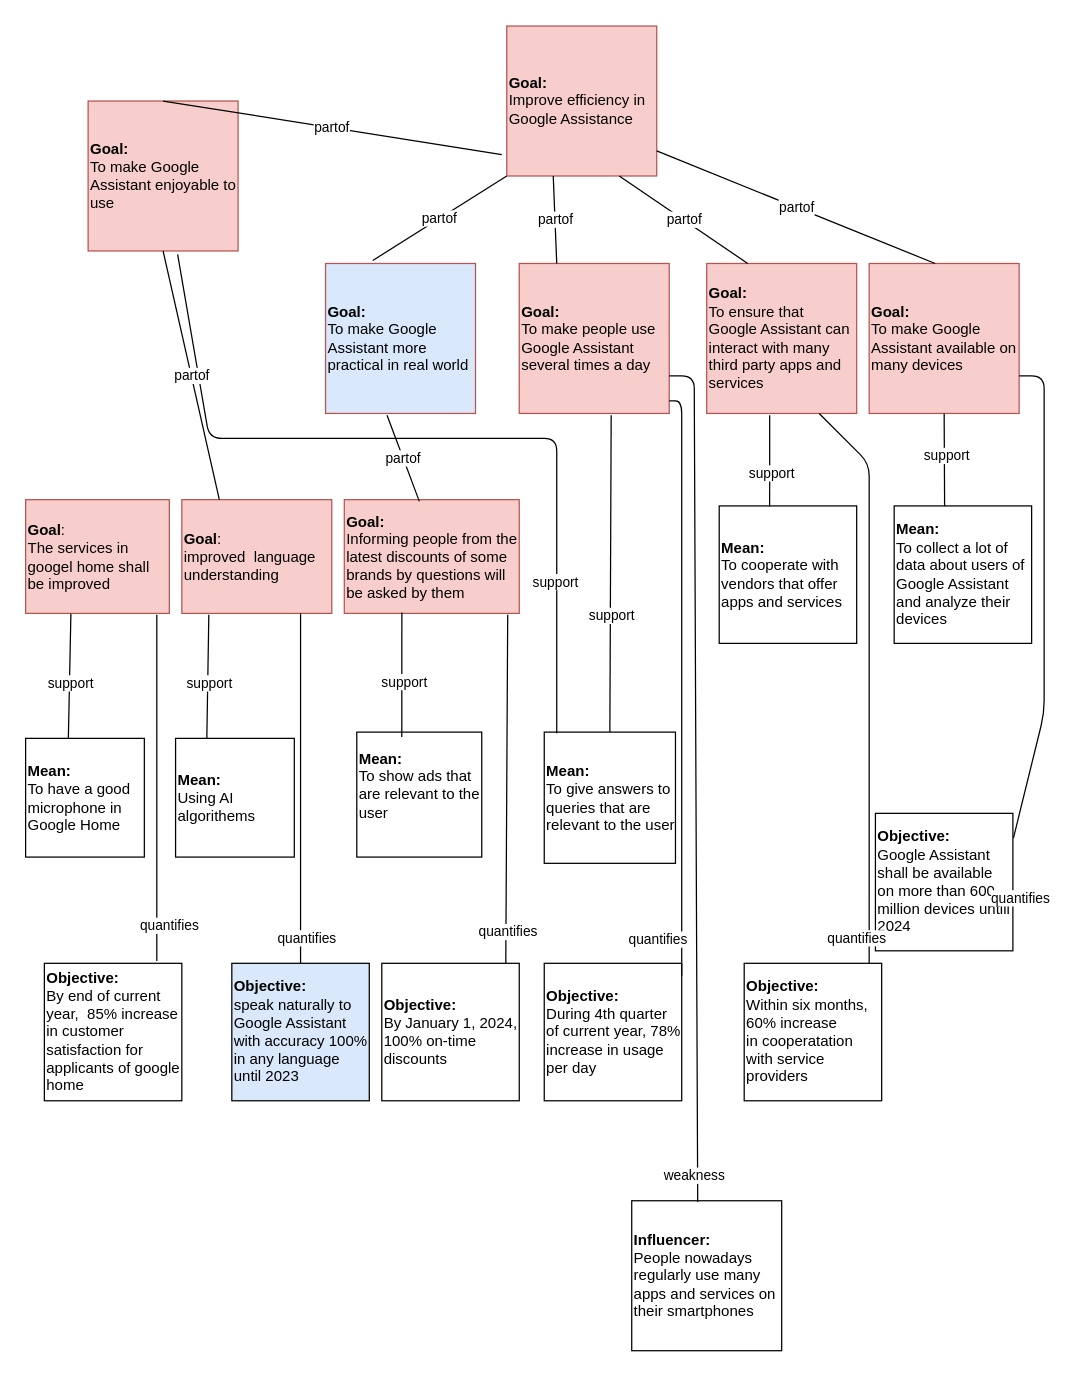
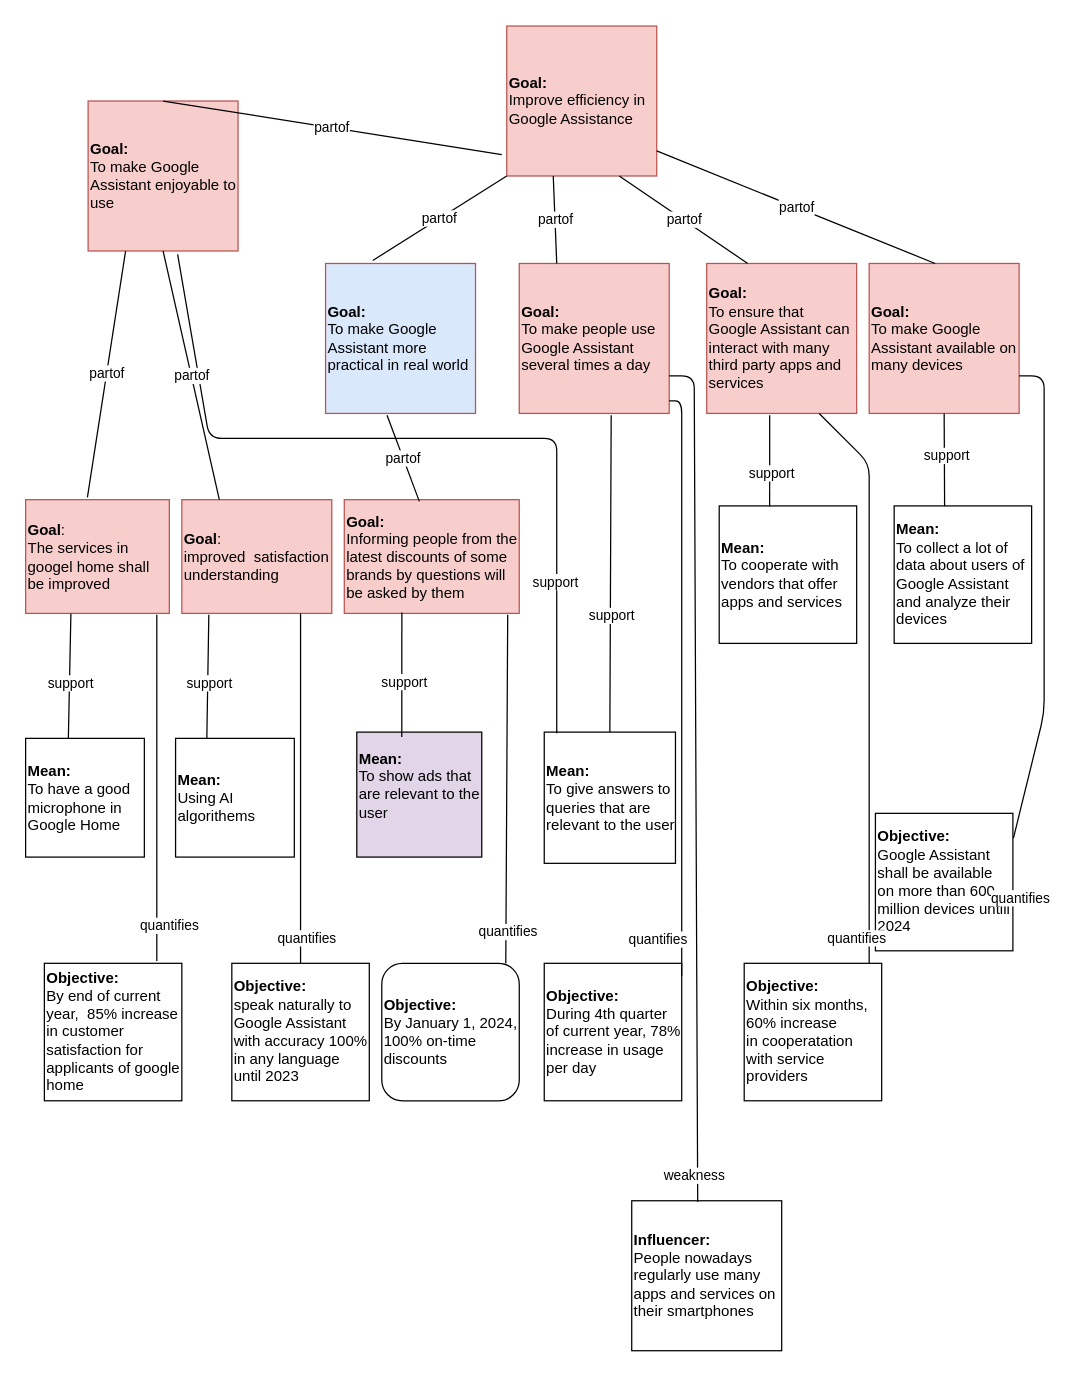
edge "Goal: To make Google Assistant enjoyable to use" -- "Goal: The services in googel home shall be improved": added, label "partof"
node "Goal: improved language understanding": label "Goal: improved language understanding" -> "Goal: improved satisfaction understanding"
node "Mean: To show ads that are relevant to the user": fillcolor #ffffff -> #e1d5e7
node "Objective: speak naturally to Google Assistant with accuracy 100% in any language until 2023": fillcolor #dae8fc -> #ffffff
node "Objective: By January 1, 2024, 100% on-time discounts": shape rectangle -> rounded rectangle
